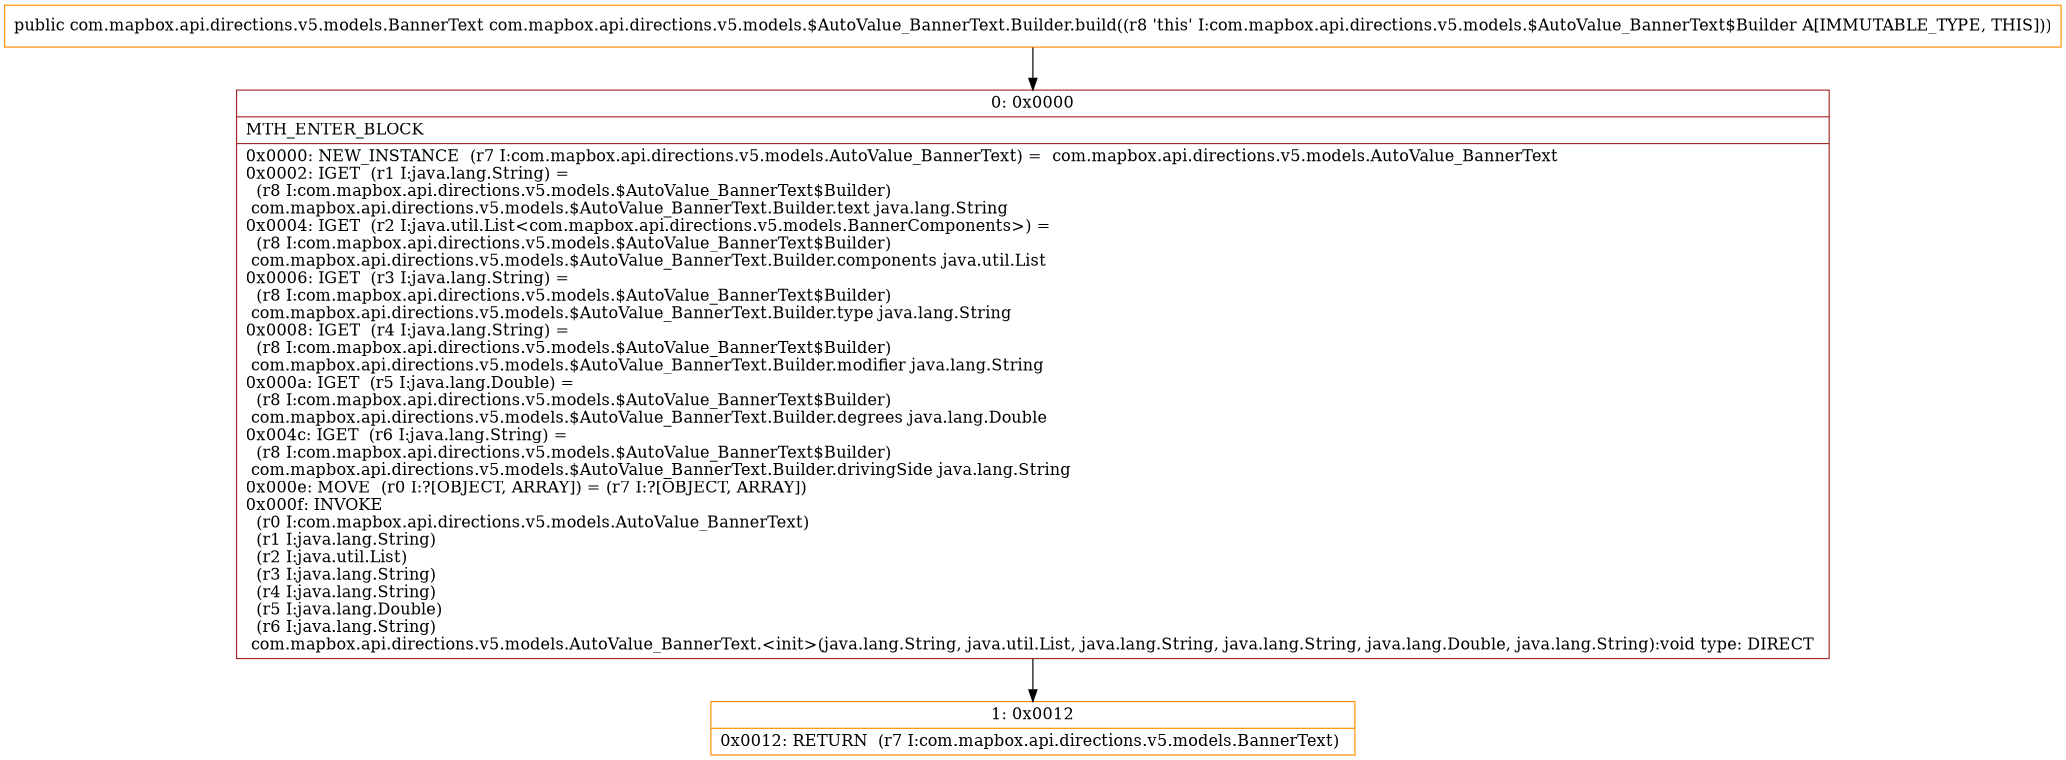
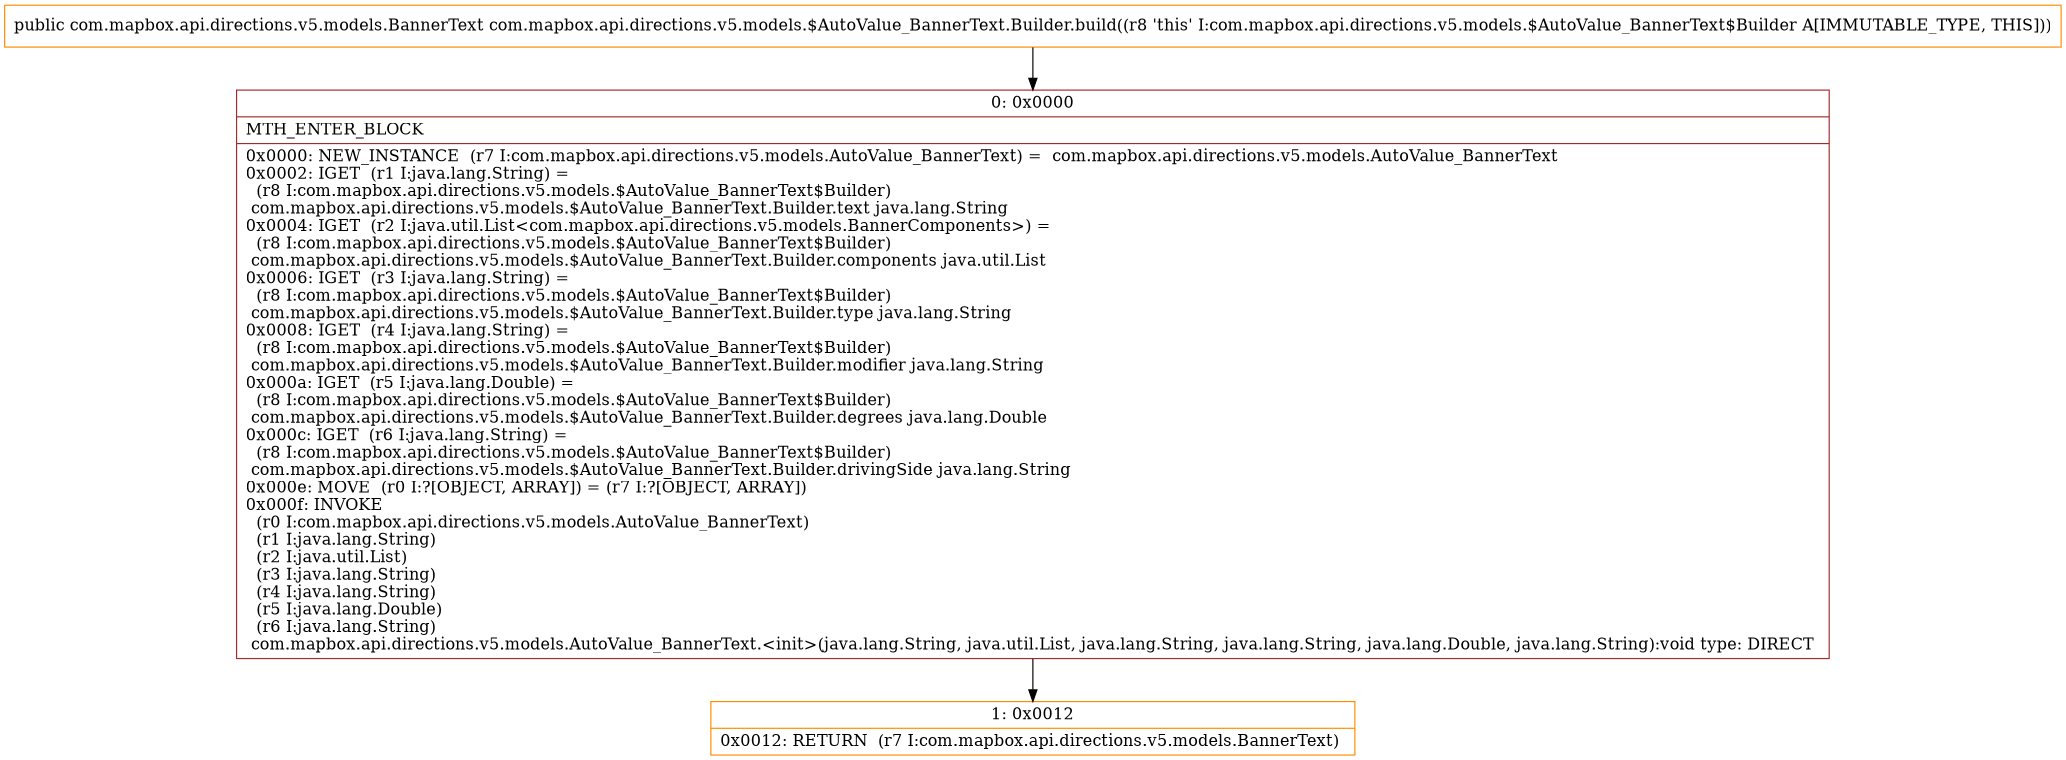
node "0: 0x0000": text "0x004c: IGET  (r6 I:java.lang.String) =" -> "0x000c: IGET  (r6 I:java.lang.String) ="
